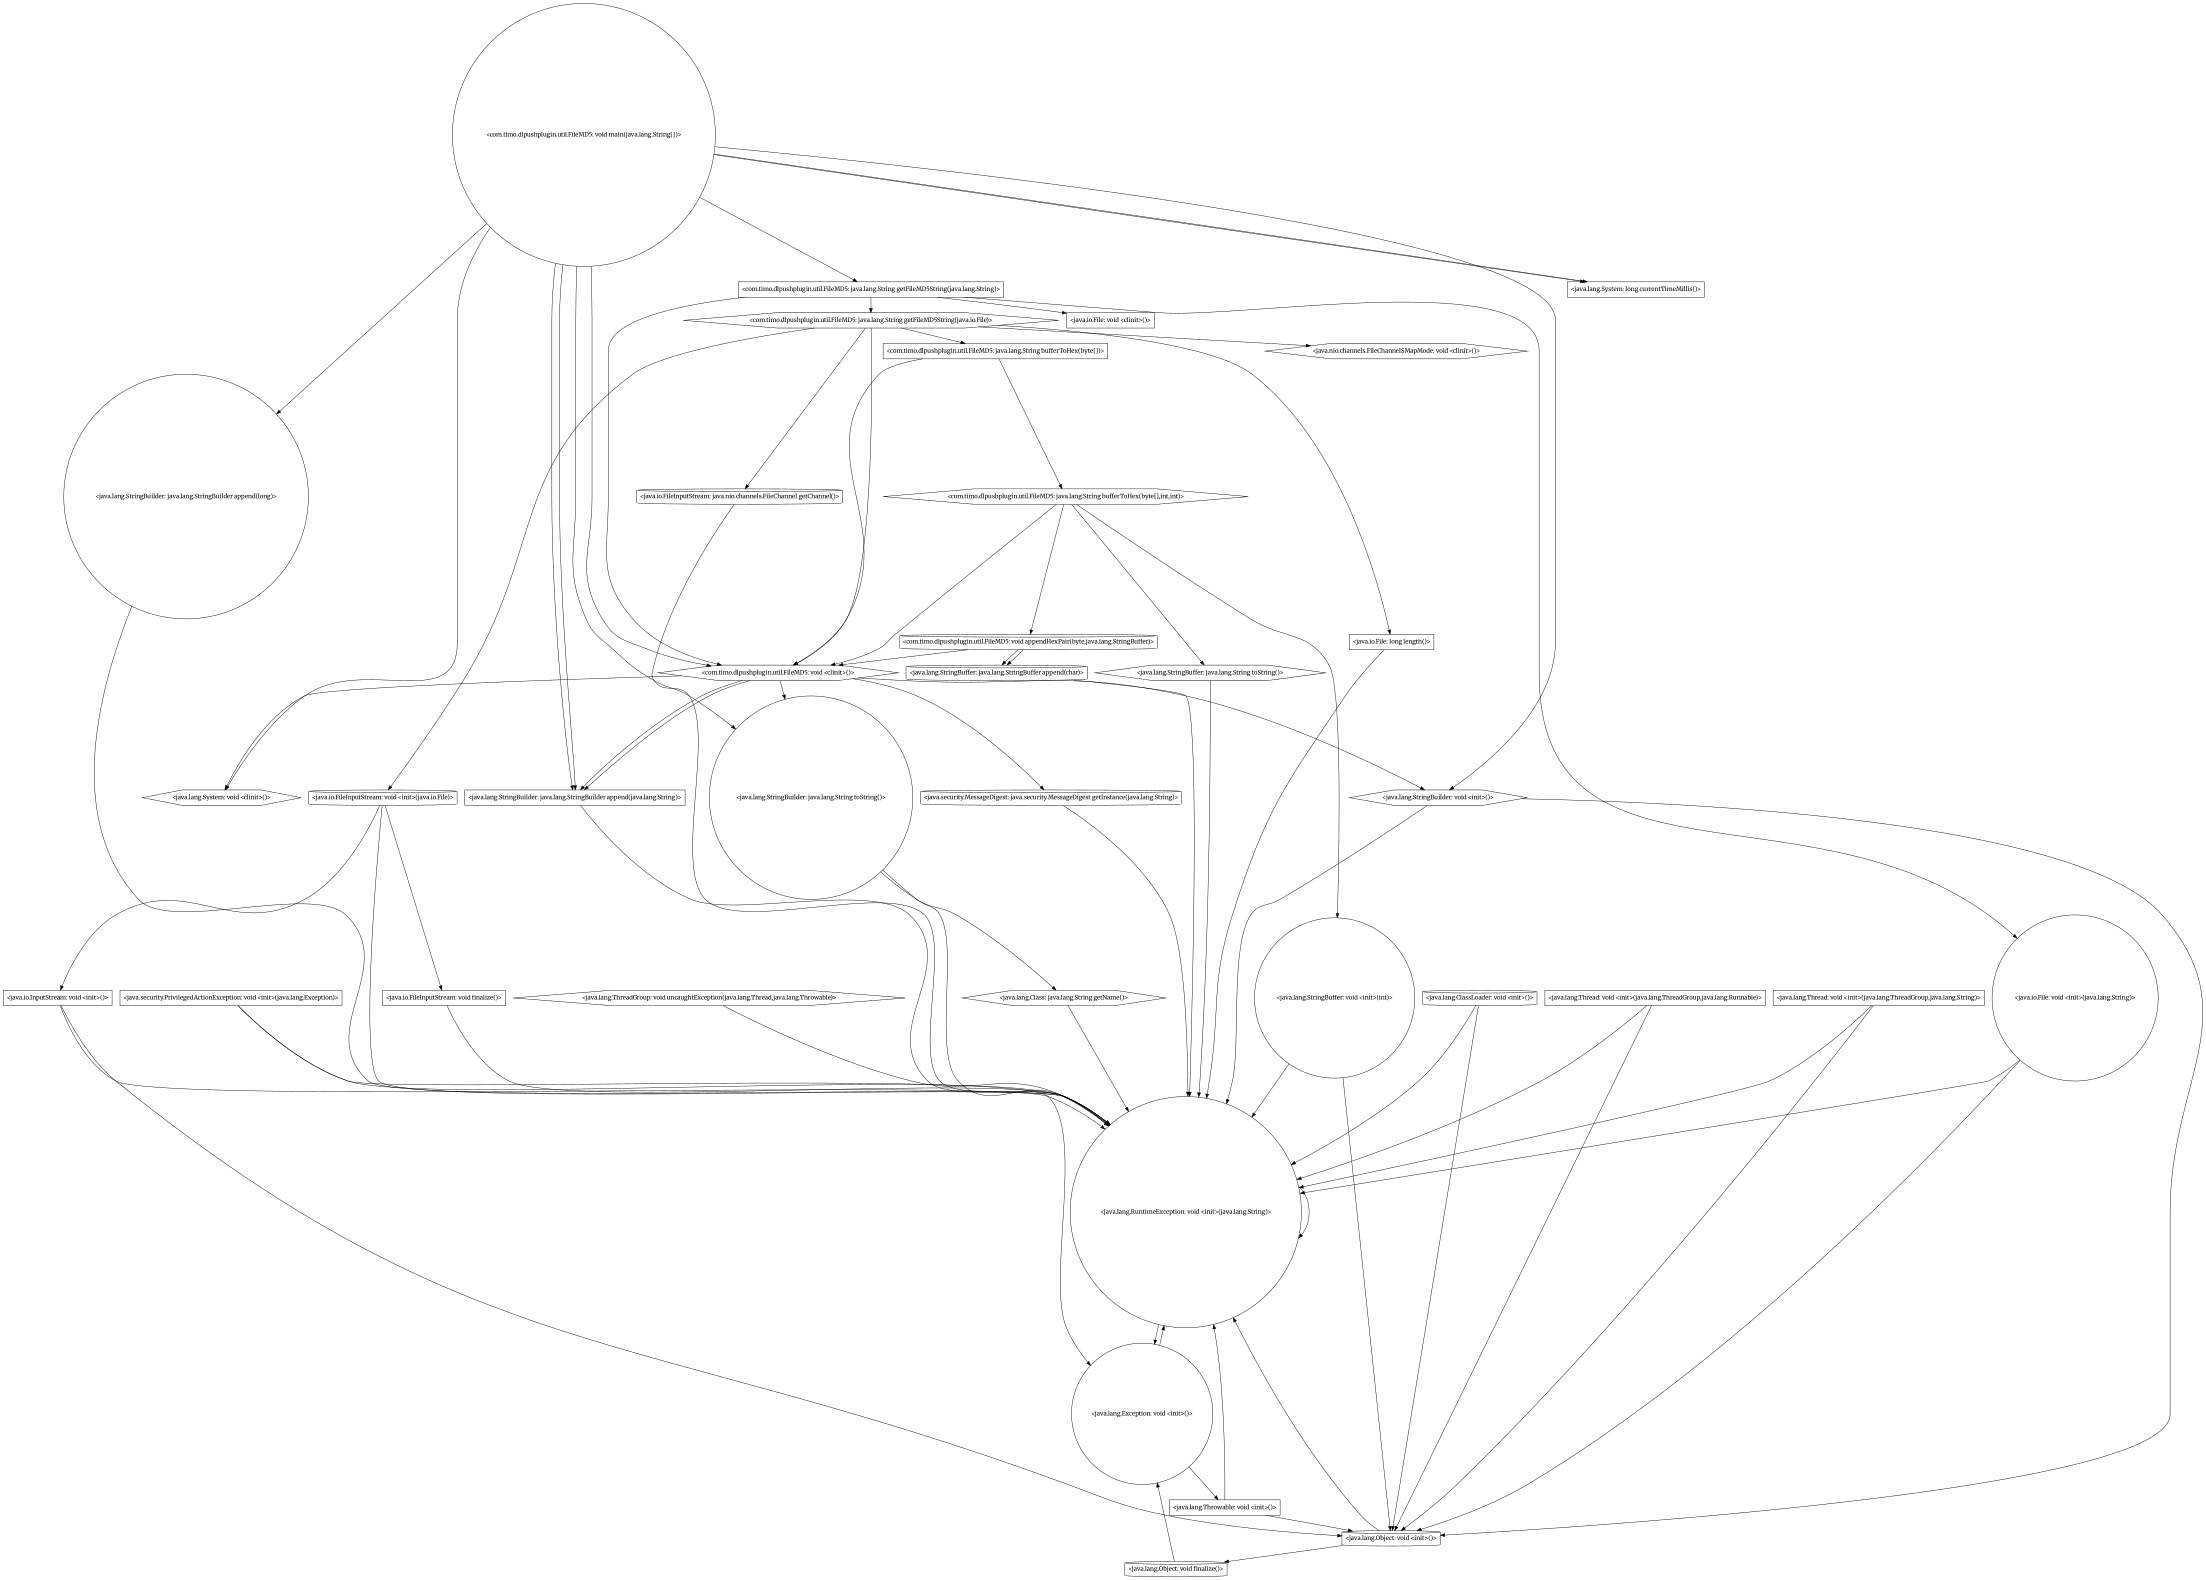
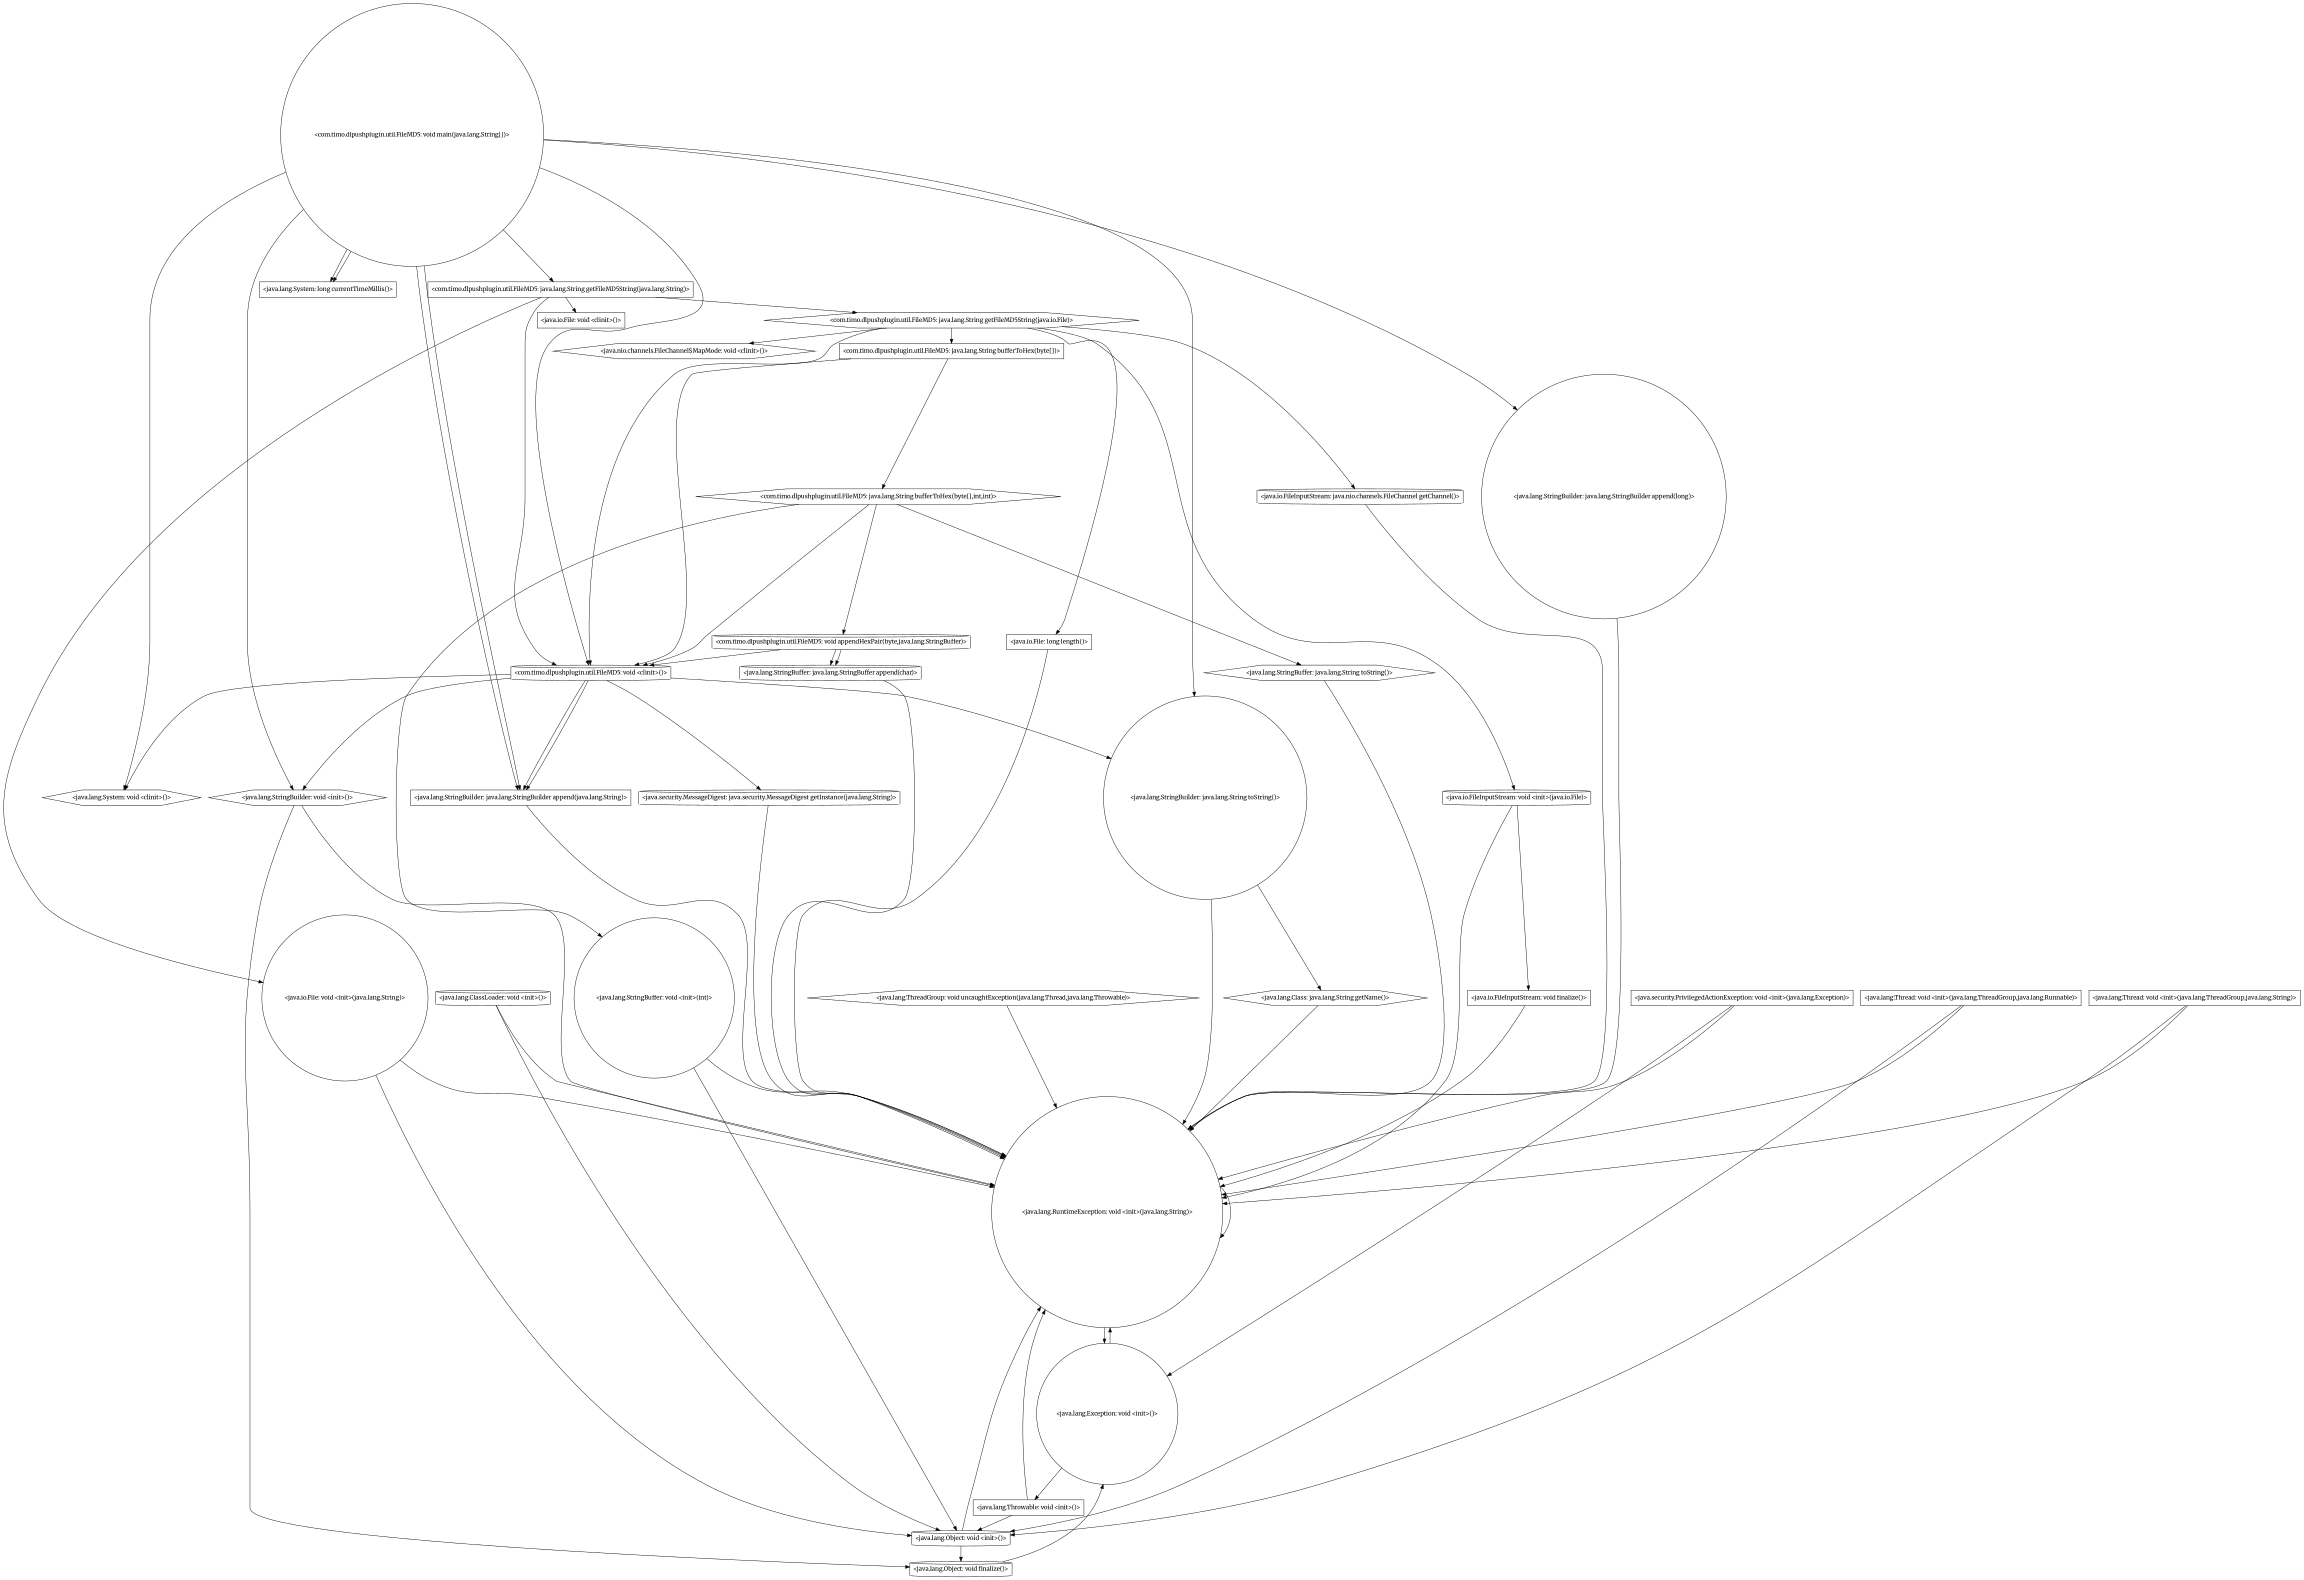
node "<com.timo.dlpushplugin.util.FileMD5: void <clinit>()>": shape hexagon -> cylinder
node "<java.io.InputStream: void <init>()>": removed
edge "<java.lang.StringBuilder: void <init>()>" -> "<java.lang.Object: void <init>()>": now "<java.lang.StringBuilder: void <init>()>" -> "<java.lang.Object: void finalize()>"
